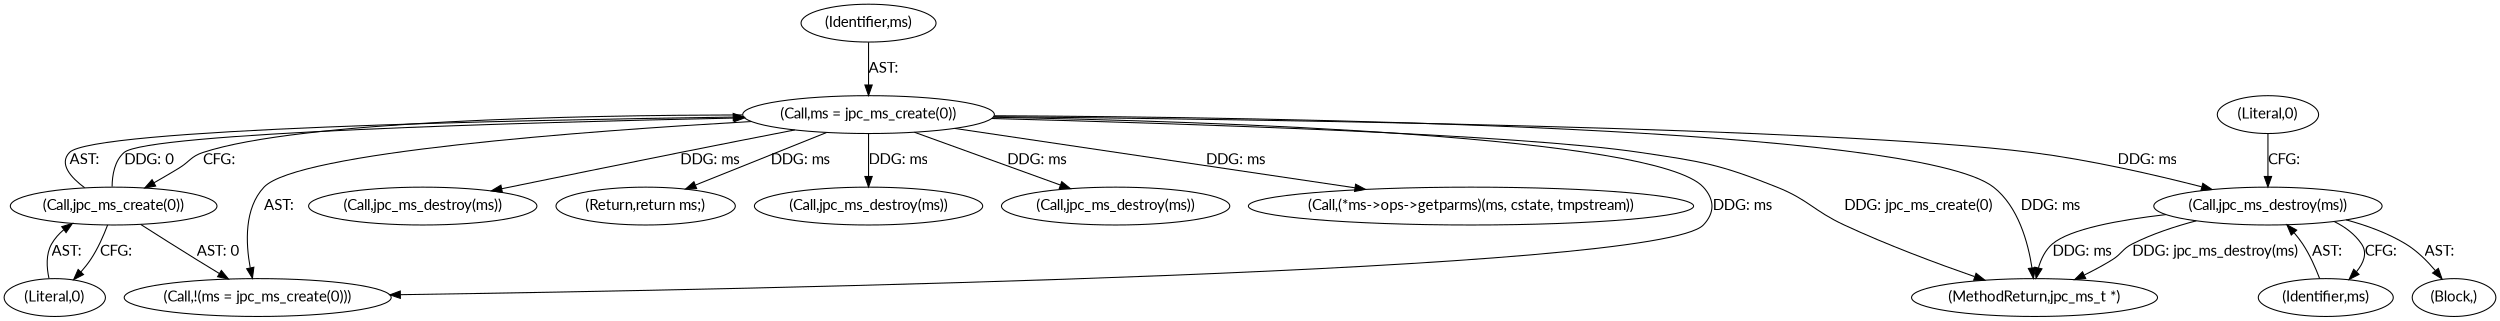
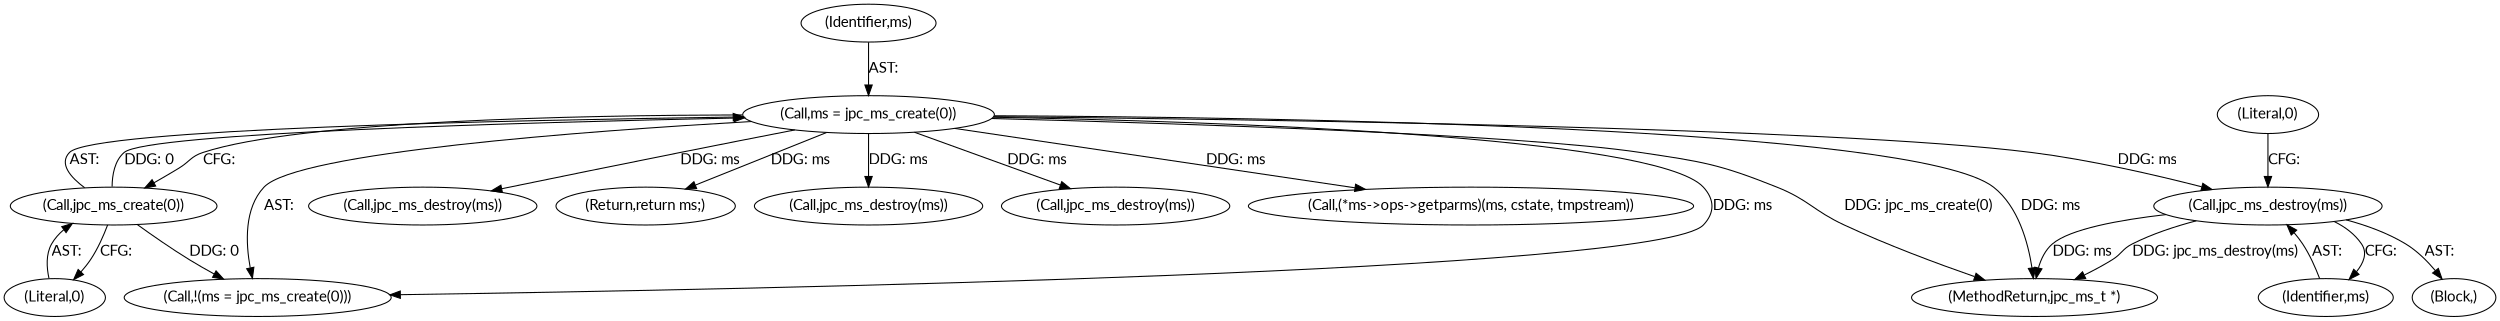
edge "(Call,jpc_ms_create(0))" -> "(Call,!(ms = jpc_ms_create(0)))": label "AST: 0" -> "DDG: 0"
